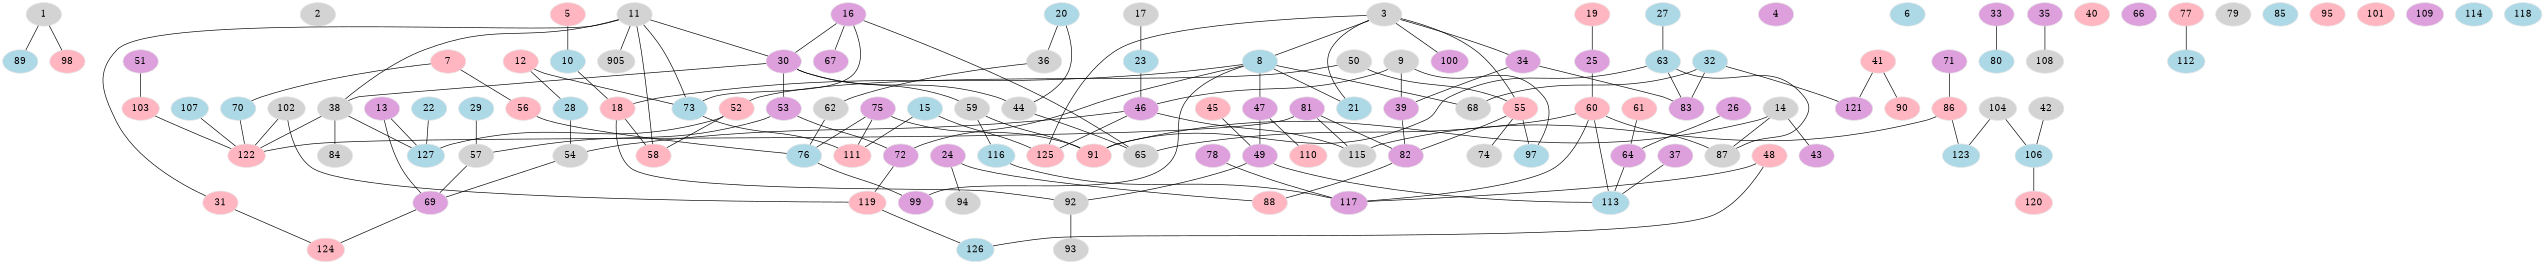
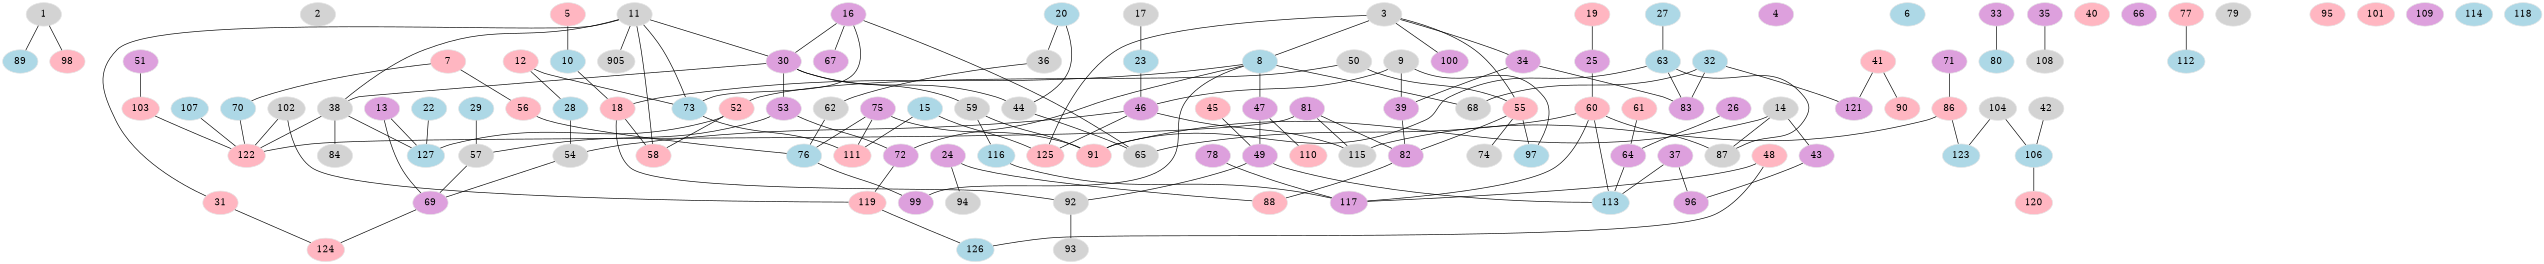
node "85": removed
node "21": removed
node "96": added
